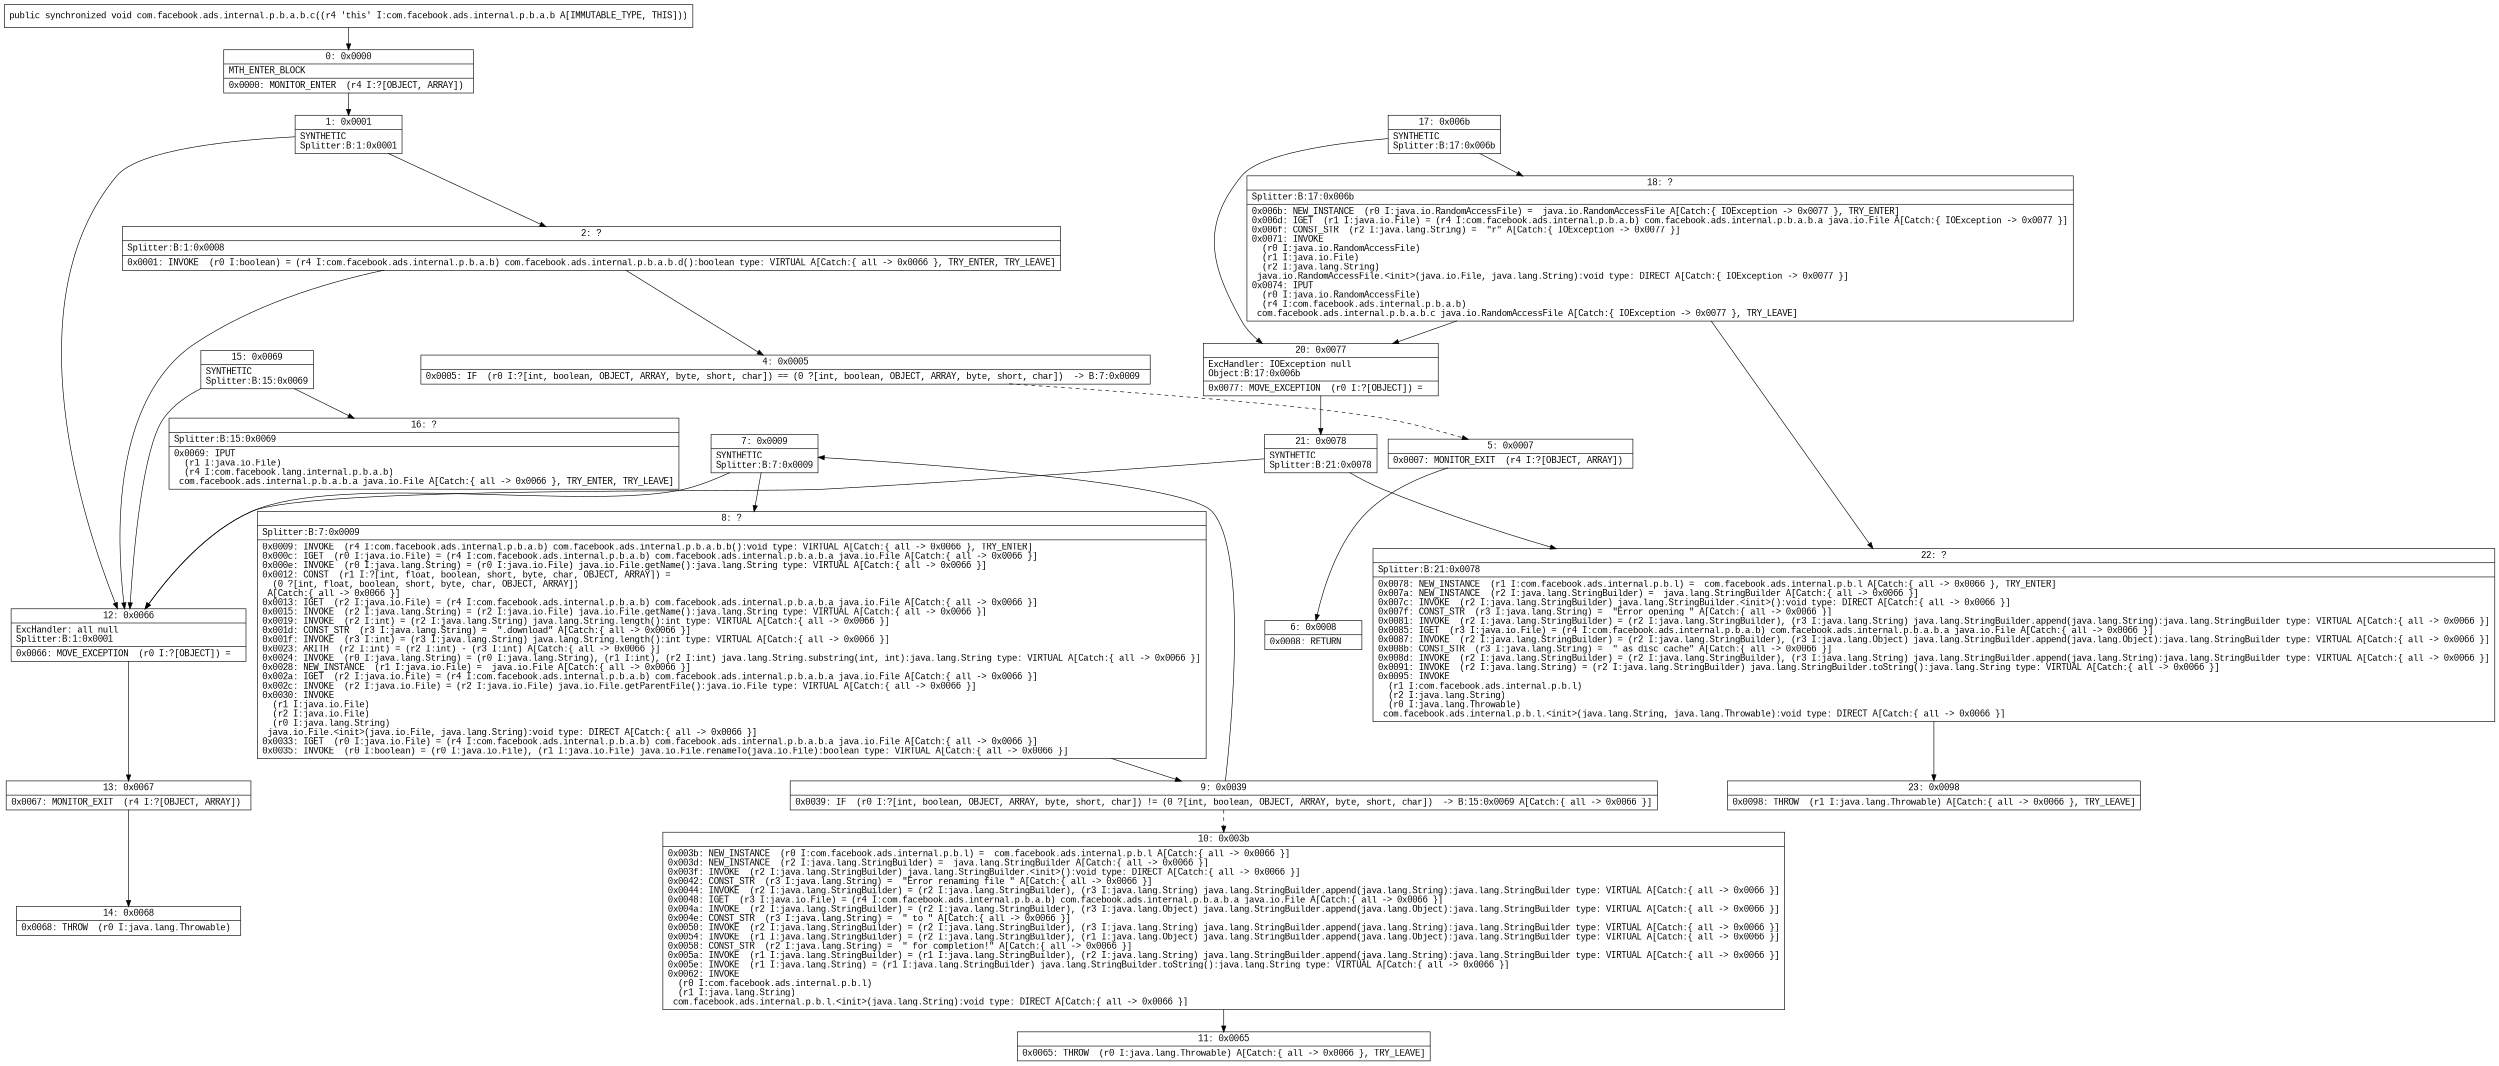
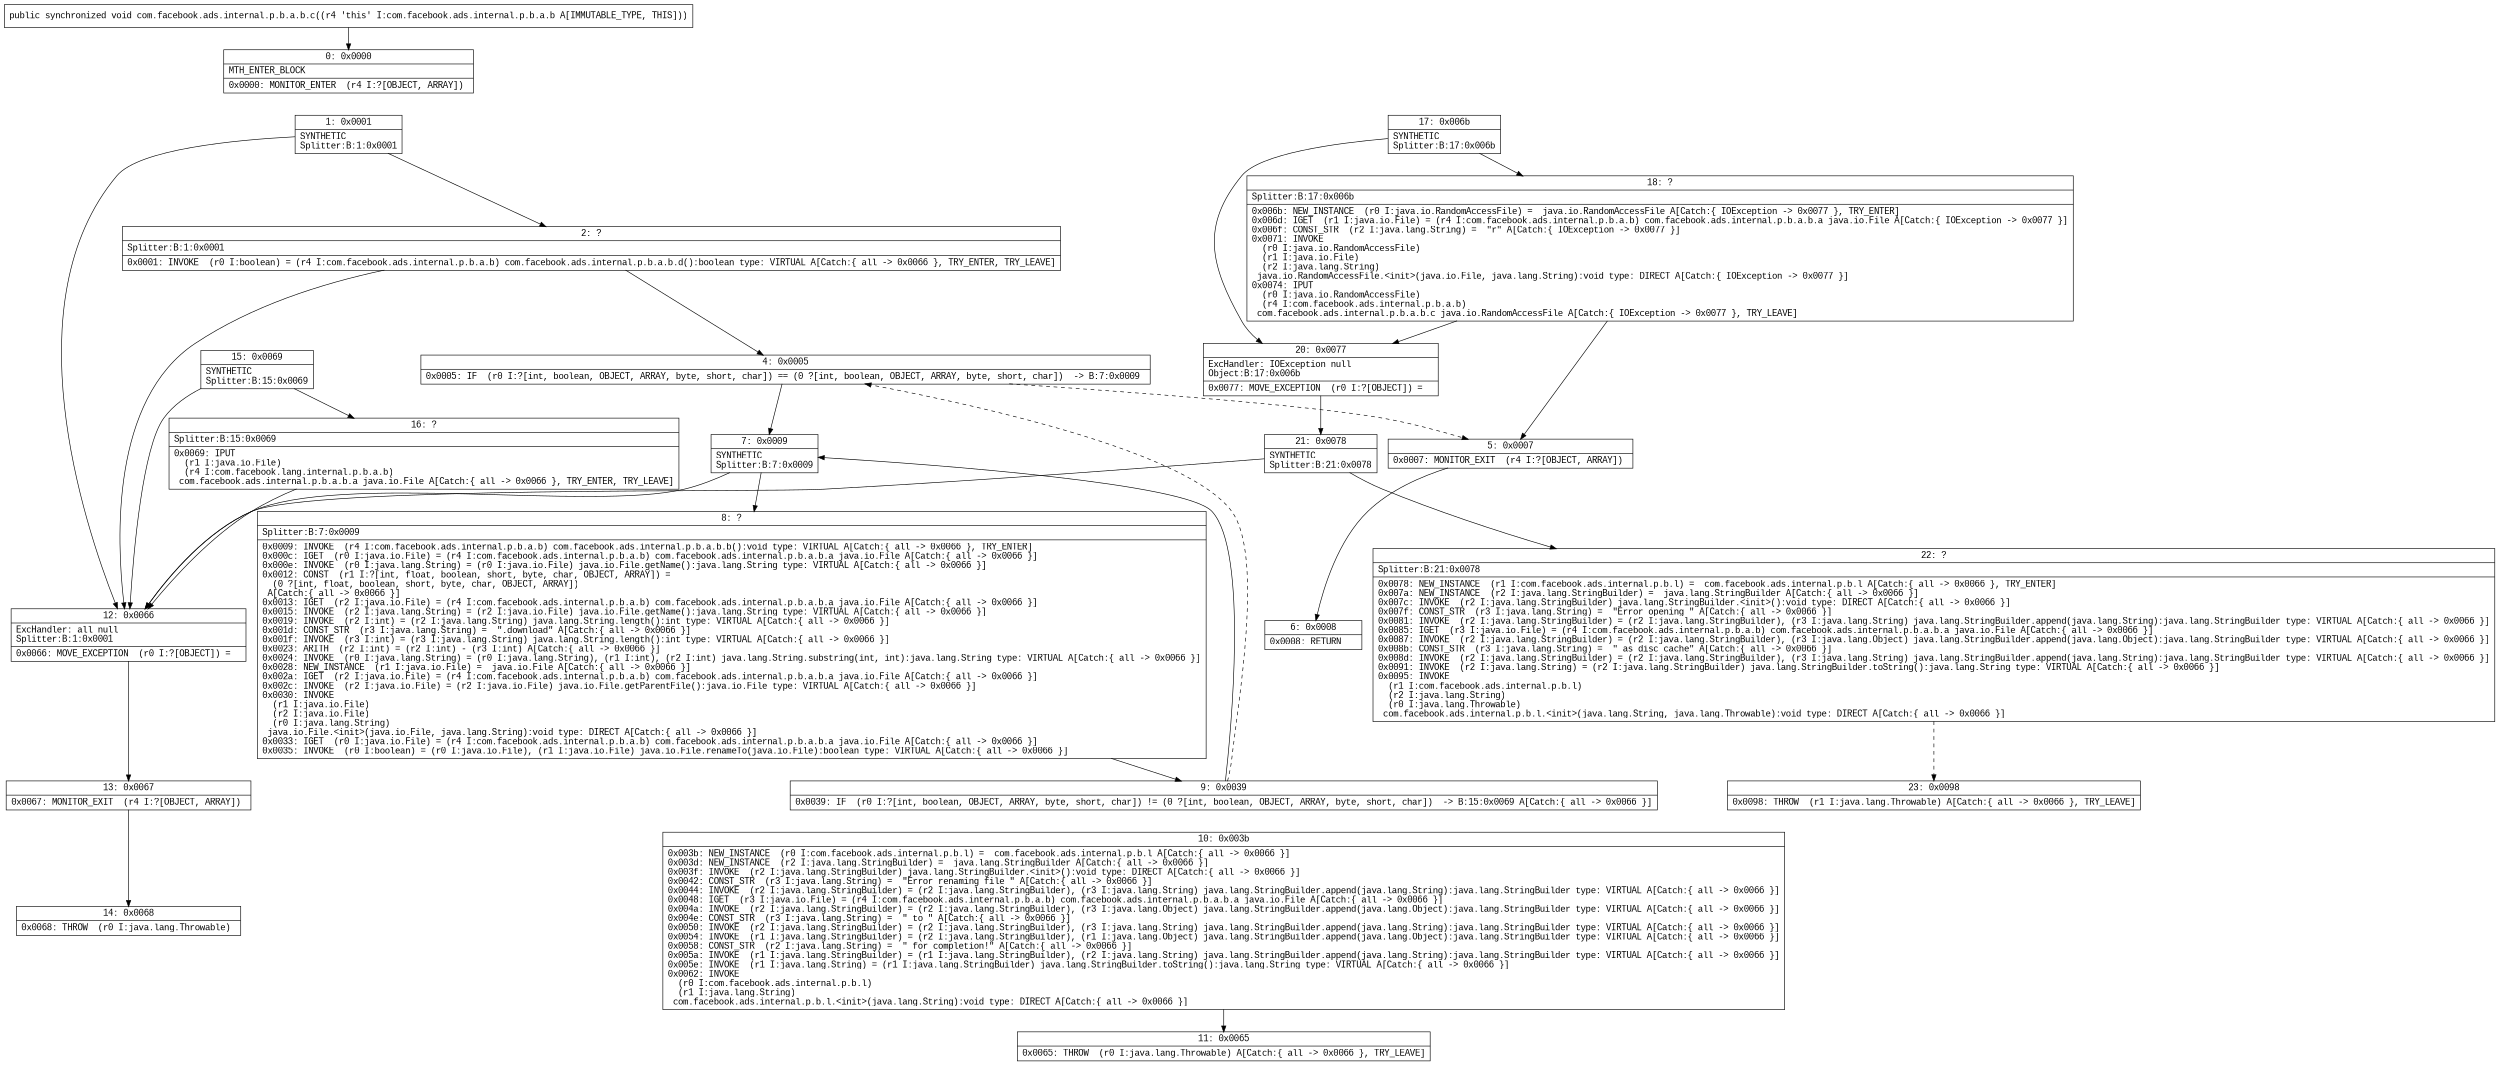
edge "0: 0x0000" -> "1: 0x0001": removed
node "2: ?": text "Splitter:B:1:0x0008" -> "Splitter:B:1:0x0001"
edge "4: 0x0005" -> "7: 0x0009": added
edge "18: ?" -> "22: ?": now "18: ?" -> "5: 0x0007"
edge "16: ?" -> "12: 0x0066": added
edge "22: ?" -> "23: 0x0098": style solid -> dashed
edge "9: 0x0039" -> "10: 0x003b": now "9: 0x0039" -> "4: 0x0005"
